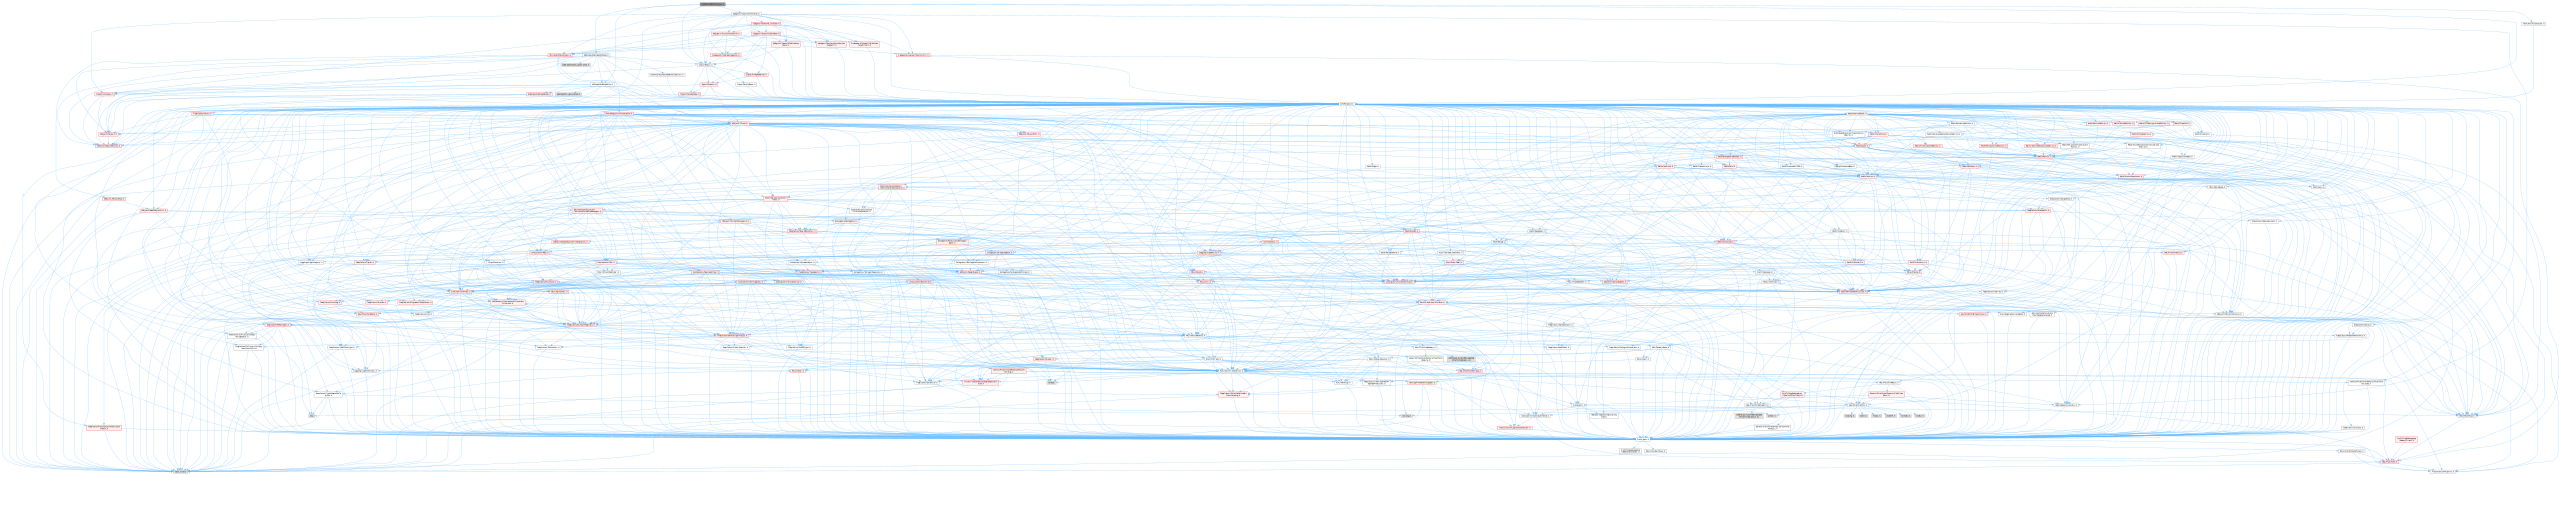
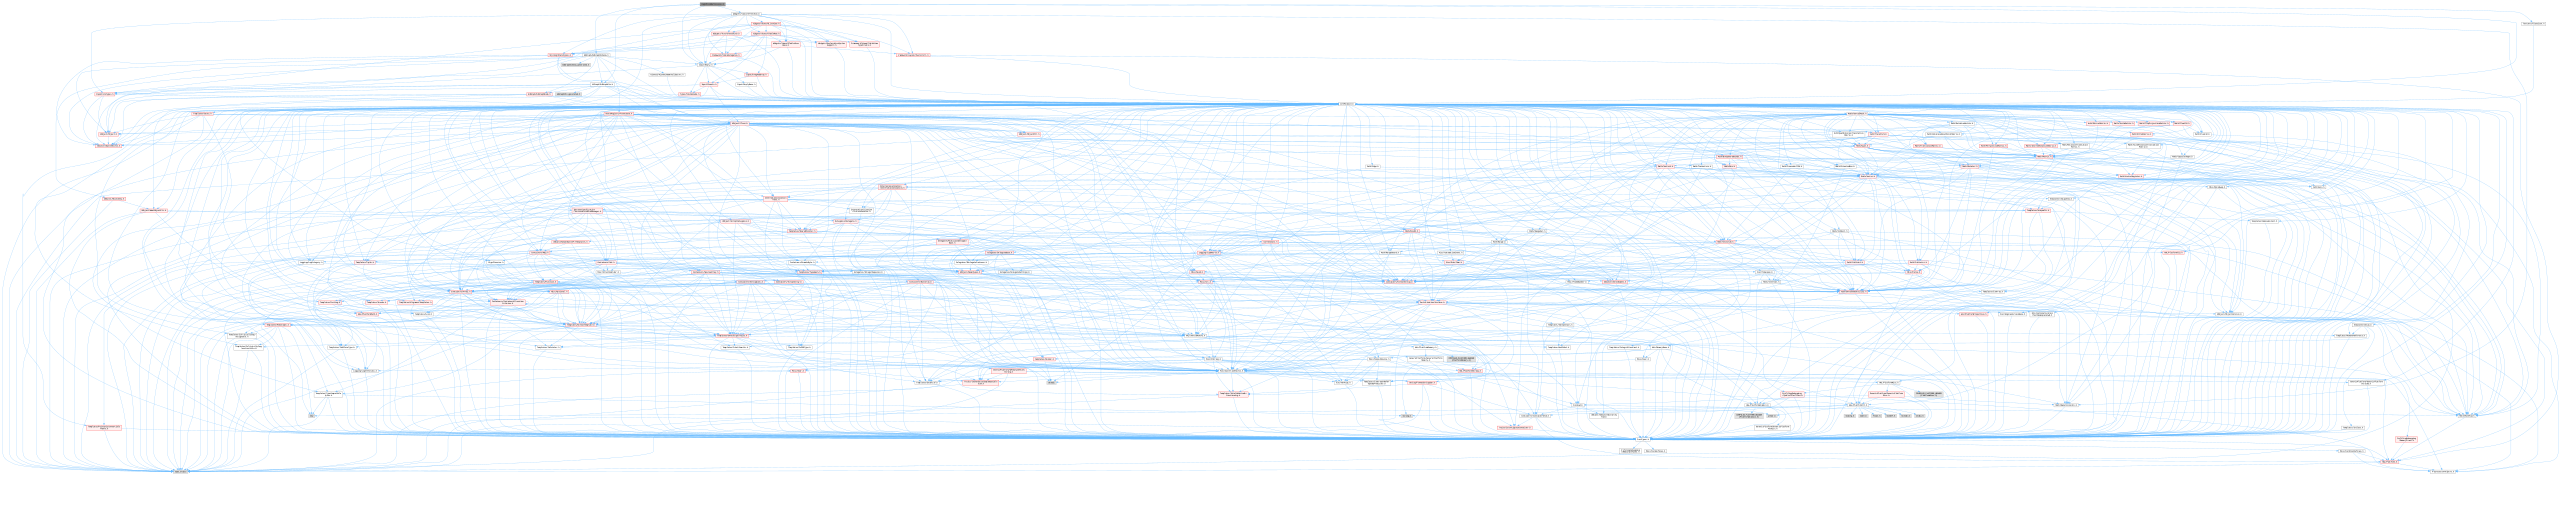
edge "HAL/UnrealMemory.h" -> "Templates/IntegralConstant.h": now "HAL/UnrealMemory.h" -> "ProfilingDebugging /MemoryTrace.h"
node "COMPILED_PLATFORM_HEADER (PlatformMisc.h)": added
